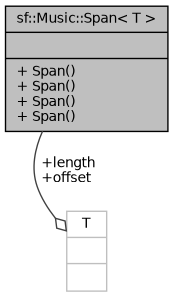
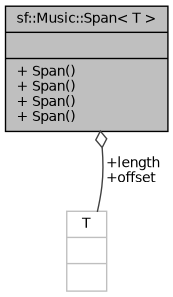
edge "sf::Music::Span< T >" -> "T": reversed
